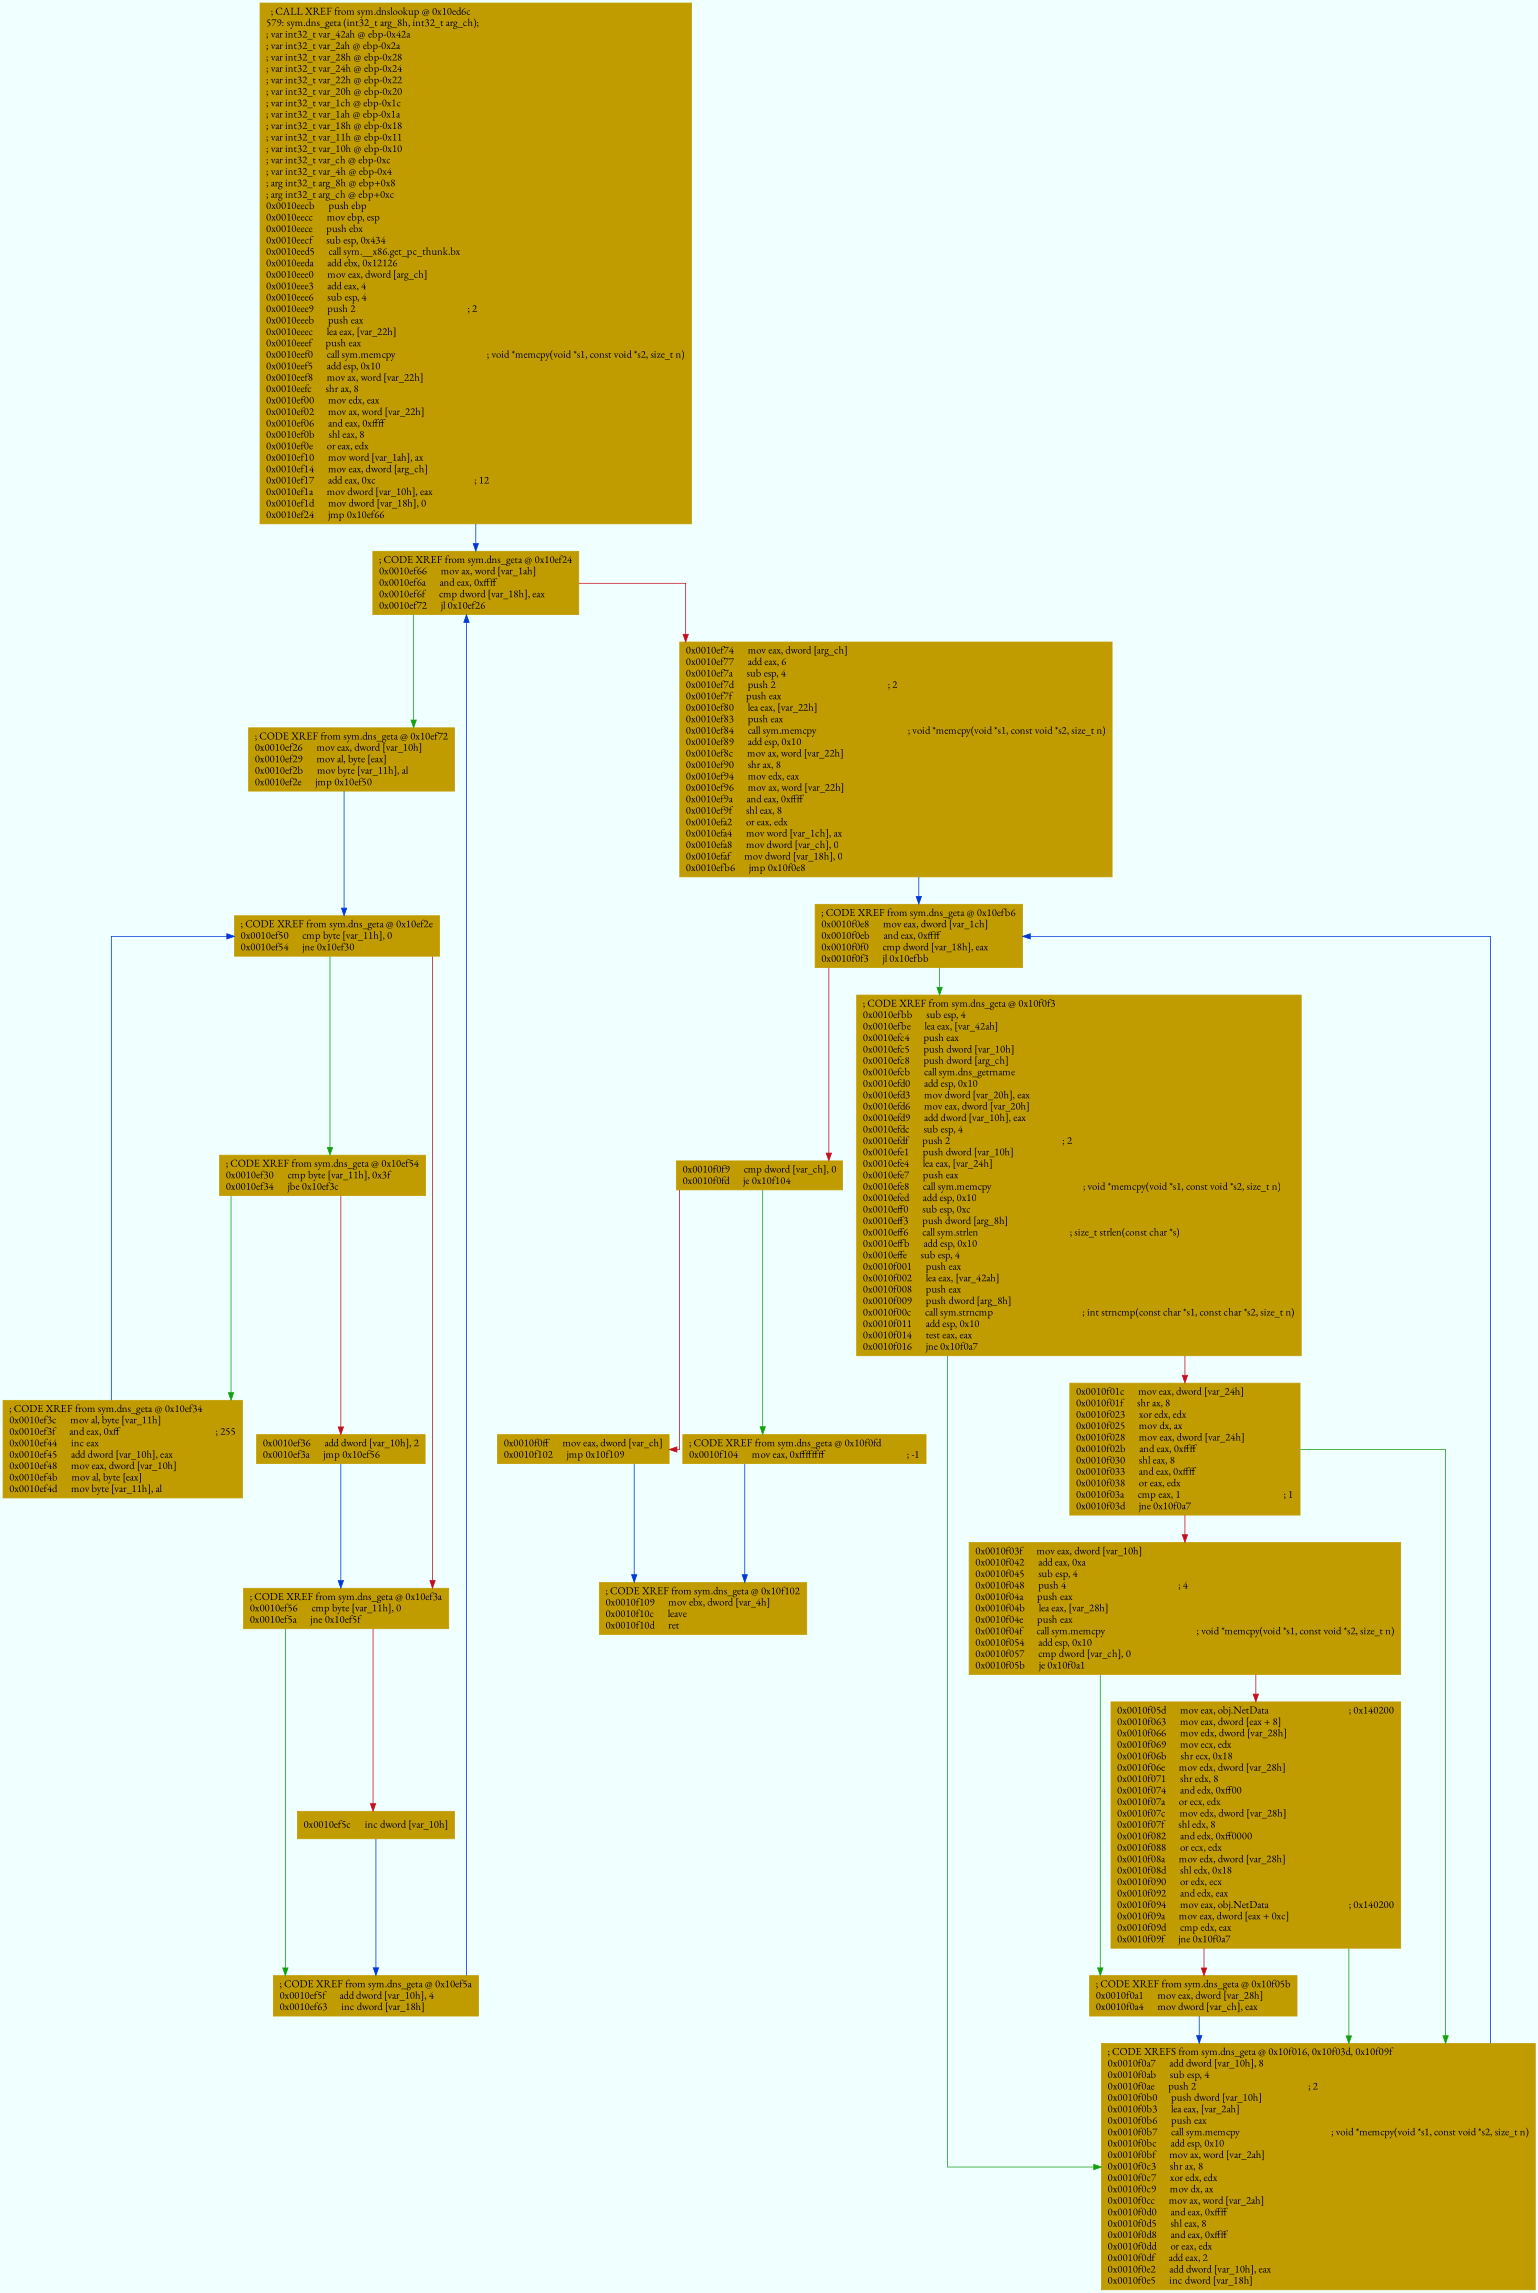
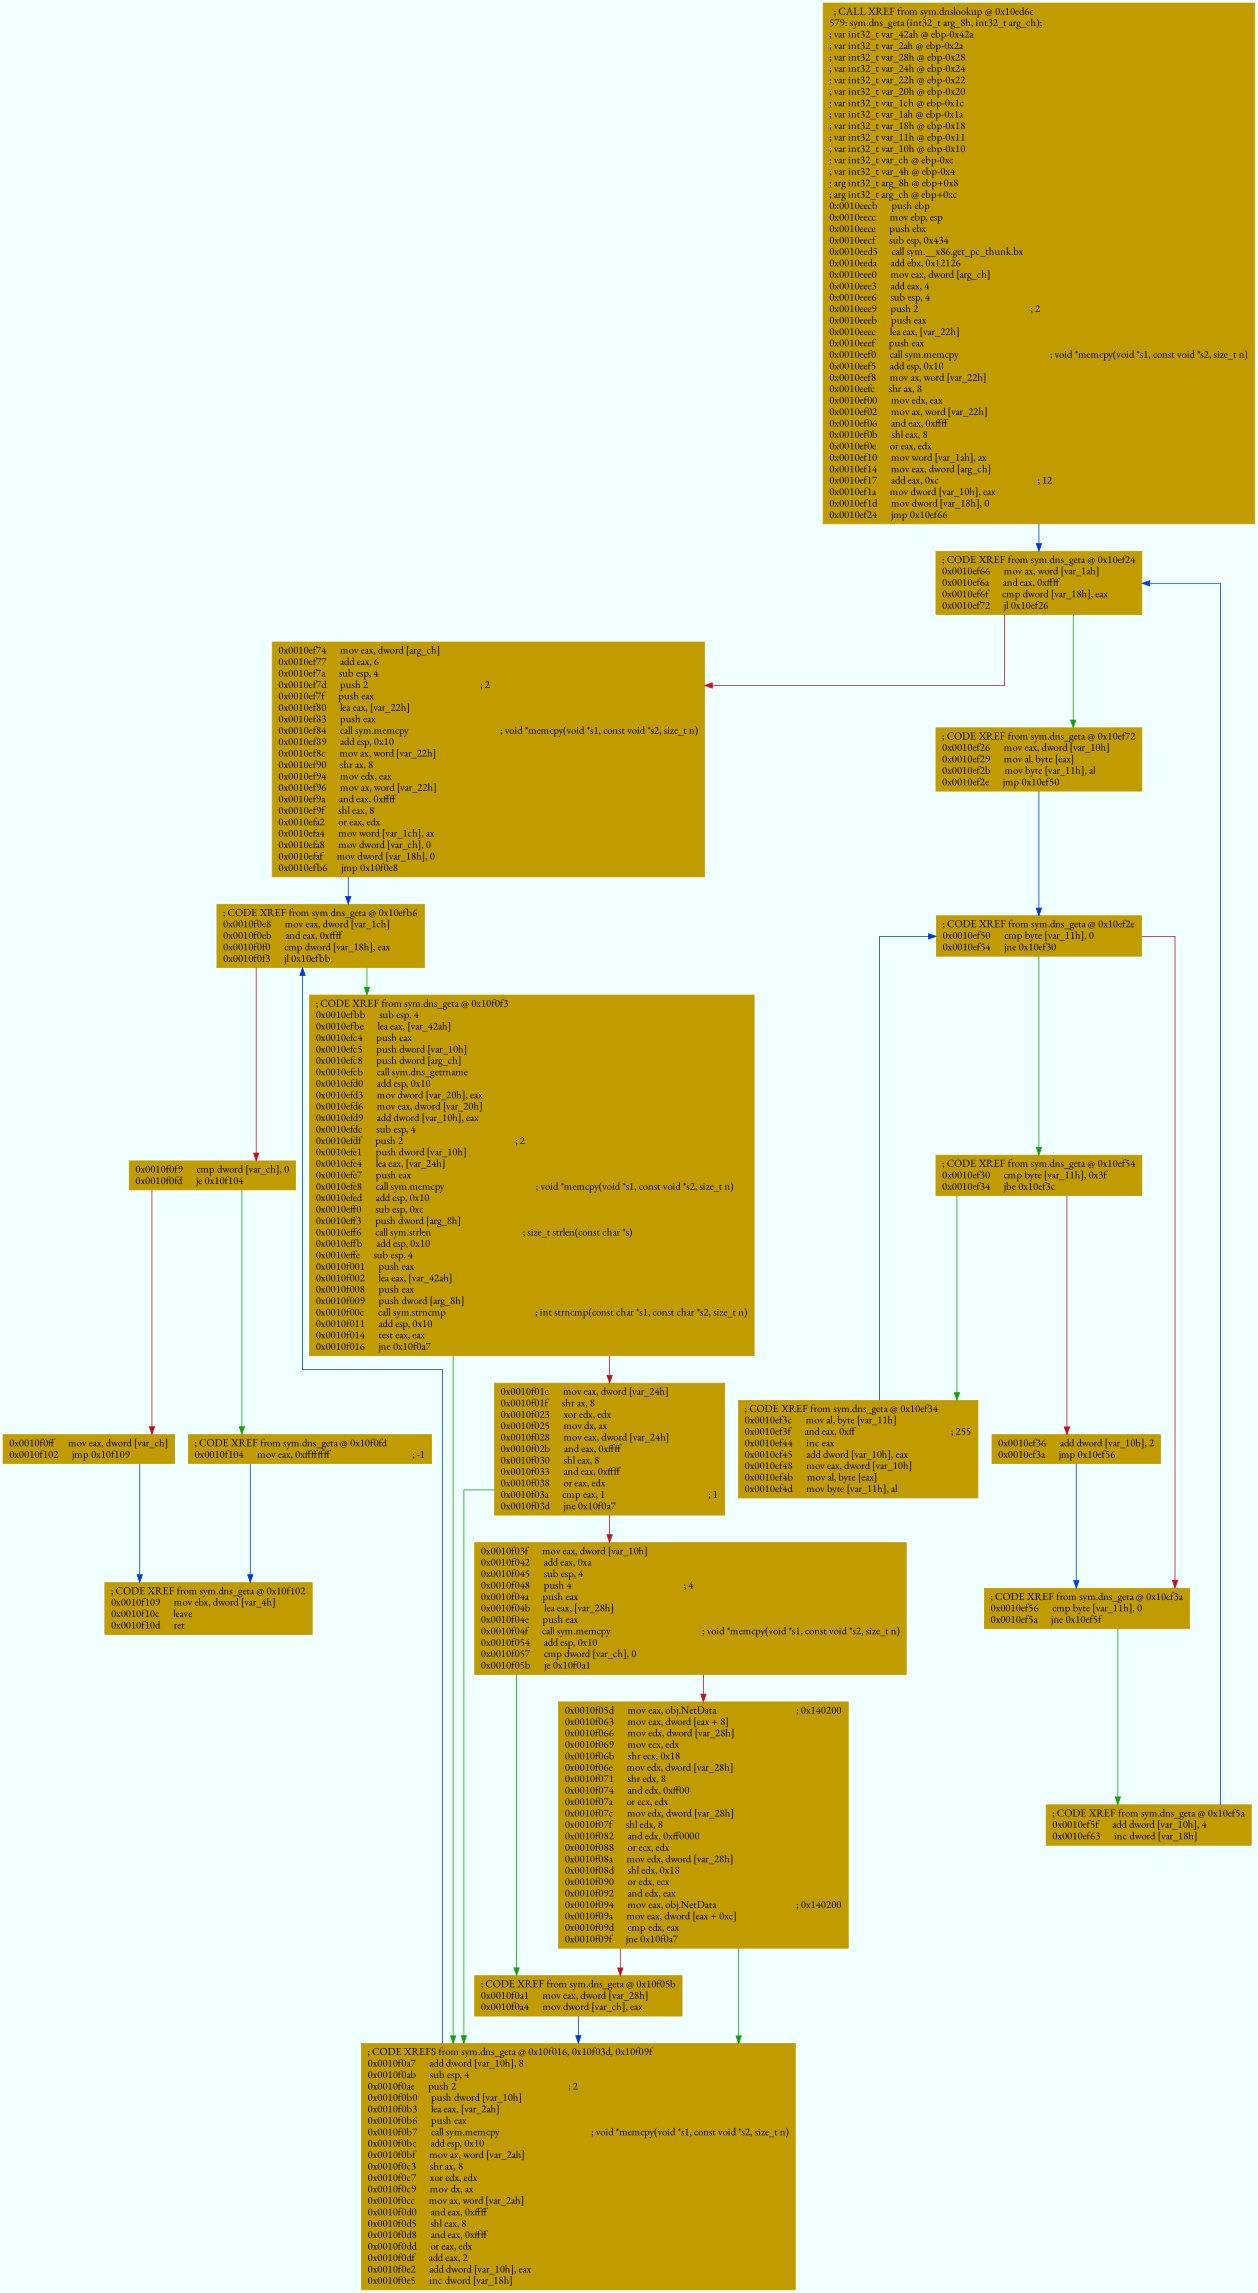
node "0x0010ef5c      inc dword [var_10h]": removed
